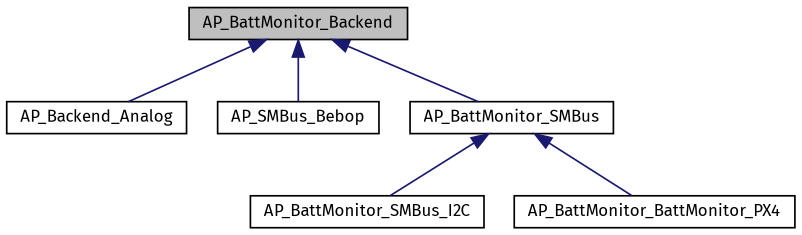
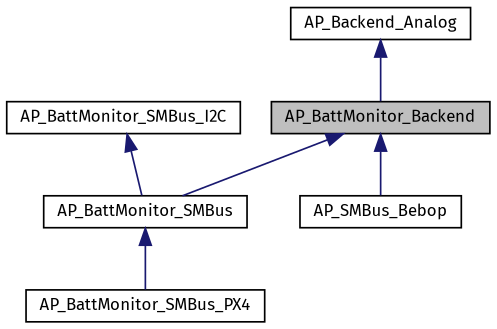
edge "AP_Backend_Analog" -> "AP_BattMonitor_Backend": reversed
edge "AP_BattMonitor_SMBus_I2C" -> "AP_BattMonitor_SMBus": reversed
node "AP_BattMonitor_BattMonitor_PX4": label "AP_BattMonitor_BattMonitor_PX4" -> "AP_BattMonitor_SMBus_PX4"
